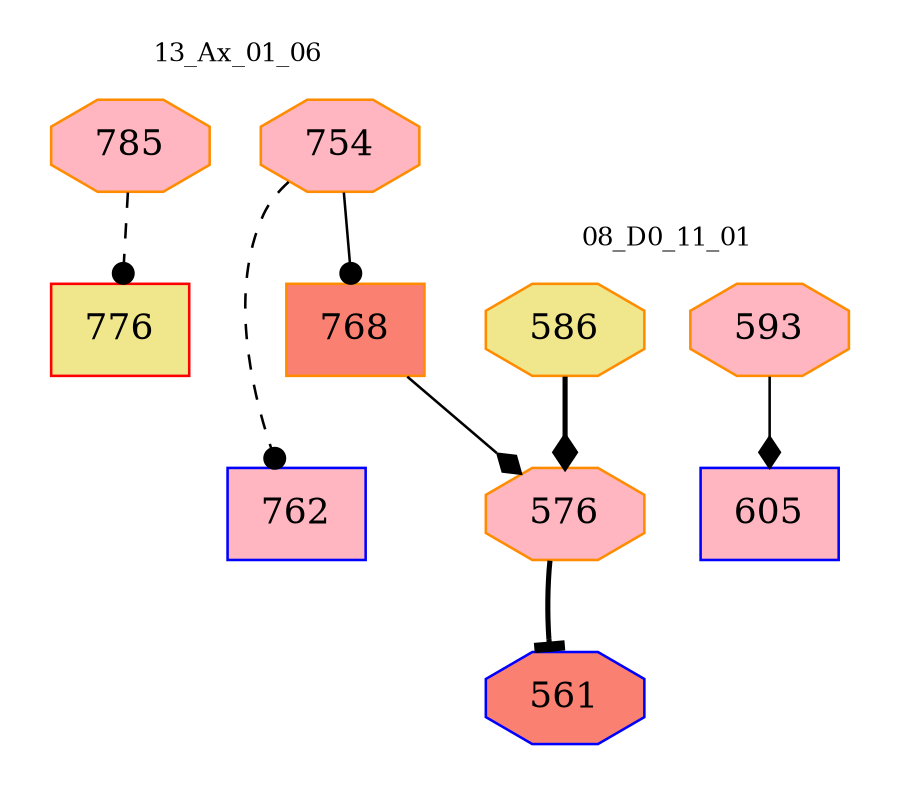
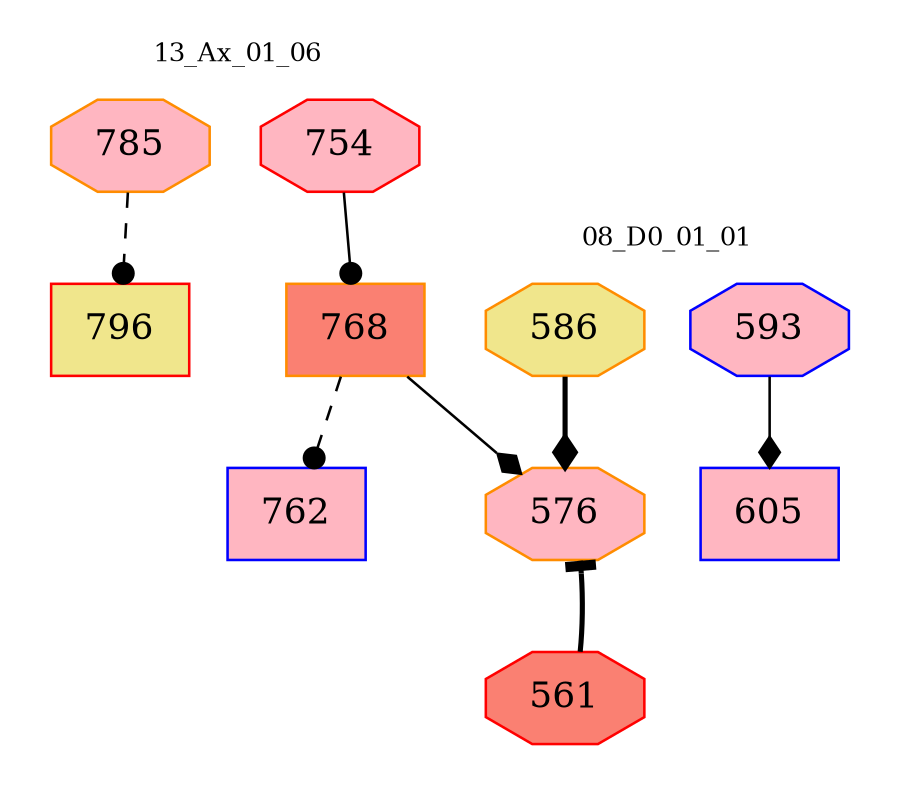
node "754": color darkorange -> red
cluster "08_D0_11_01": label "08_D0_11_01" -> "08_D0_01_01"
edge "754" -> "762": now "768" -> "762"
node "776": label "776" -> "796"
node "593": color darkorange -> blue
edge "576" -> "561": reversed
node "561": color blue -> red
